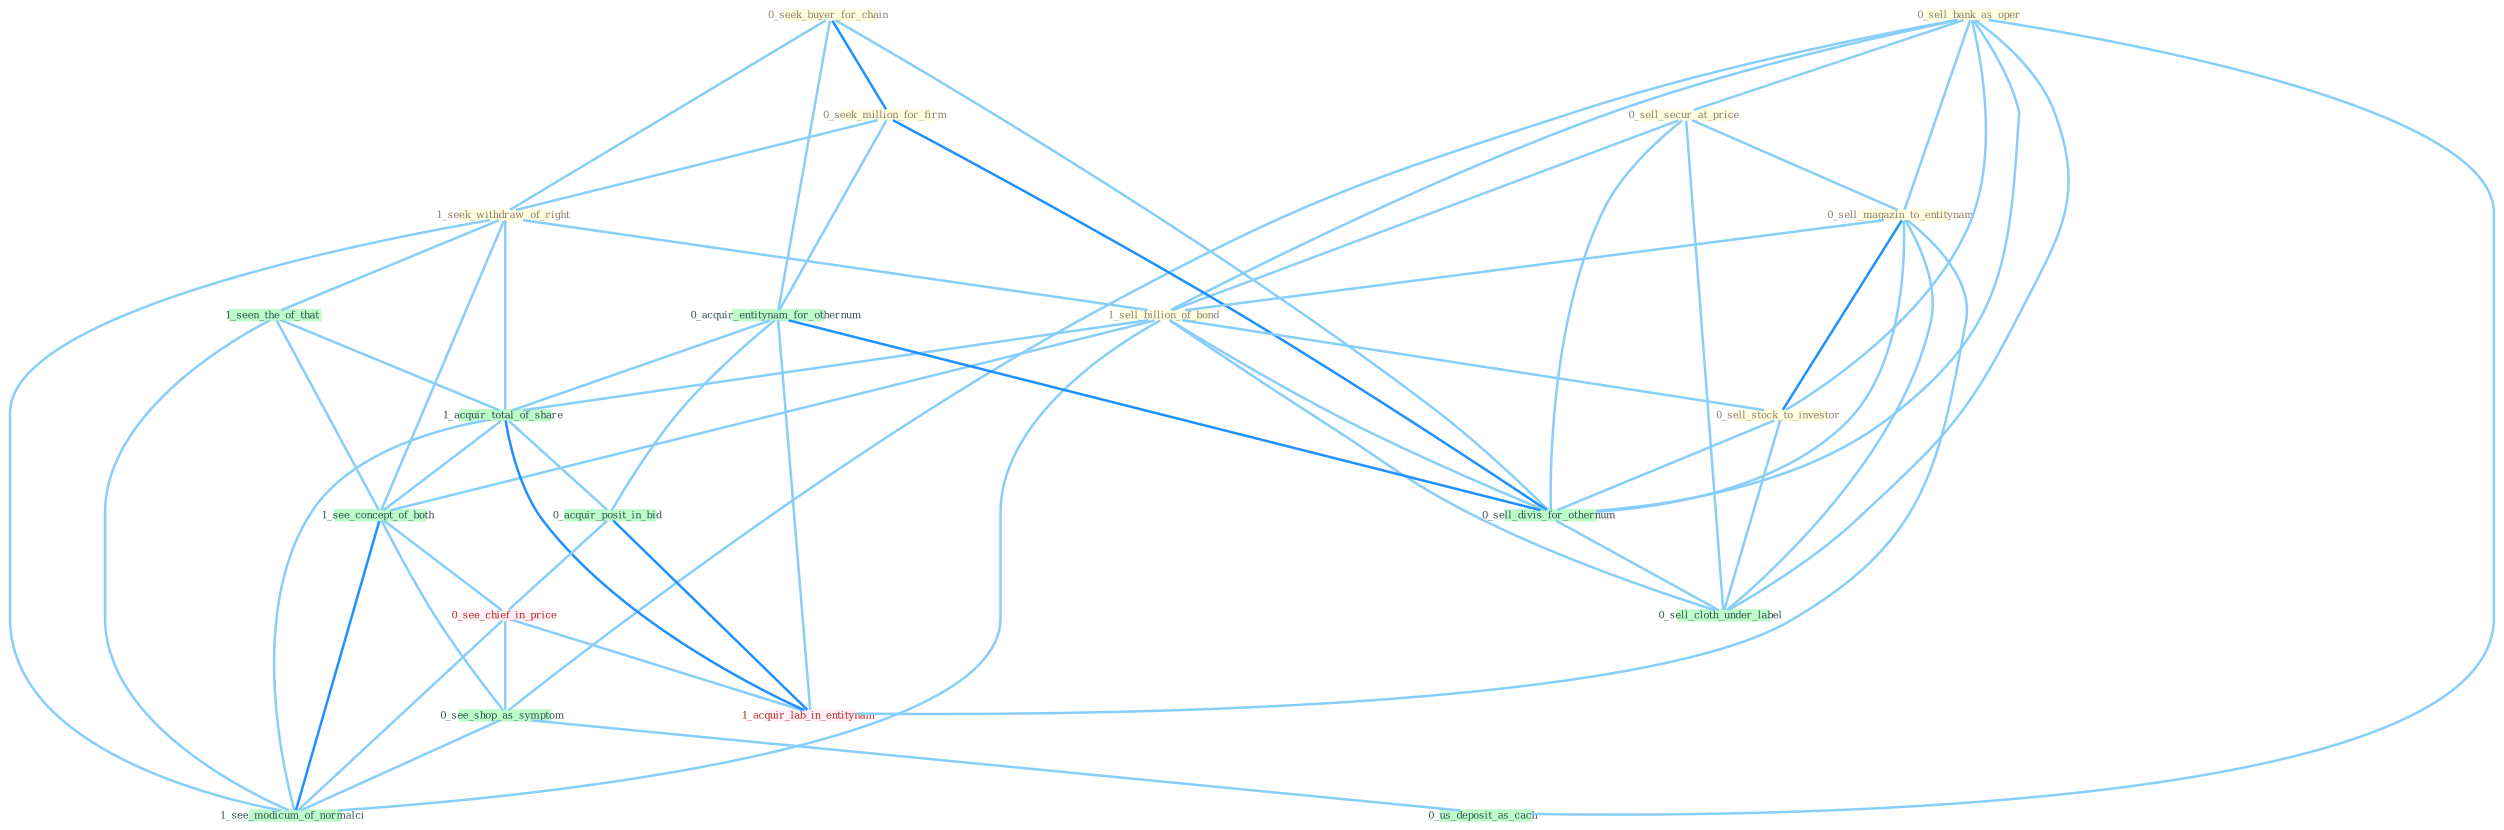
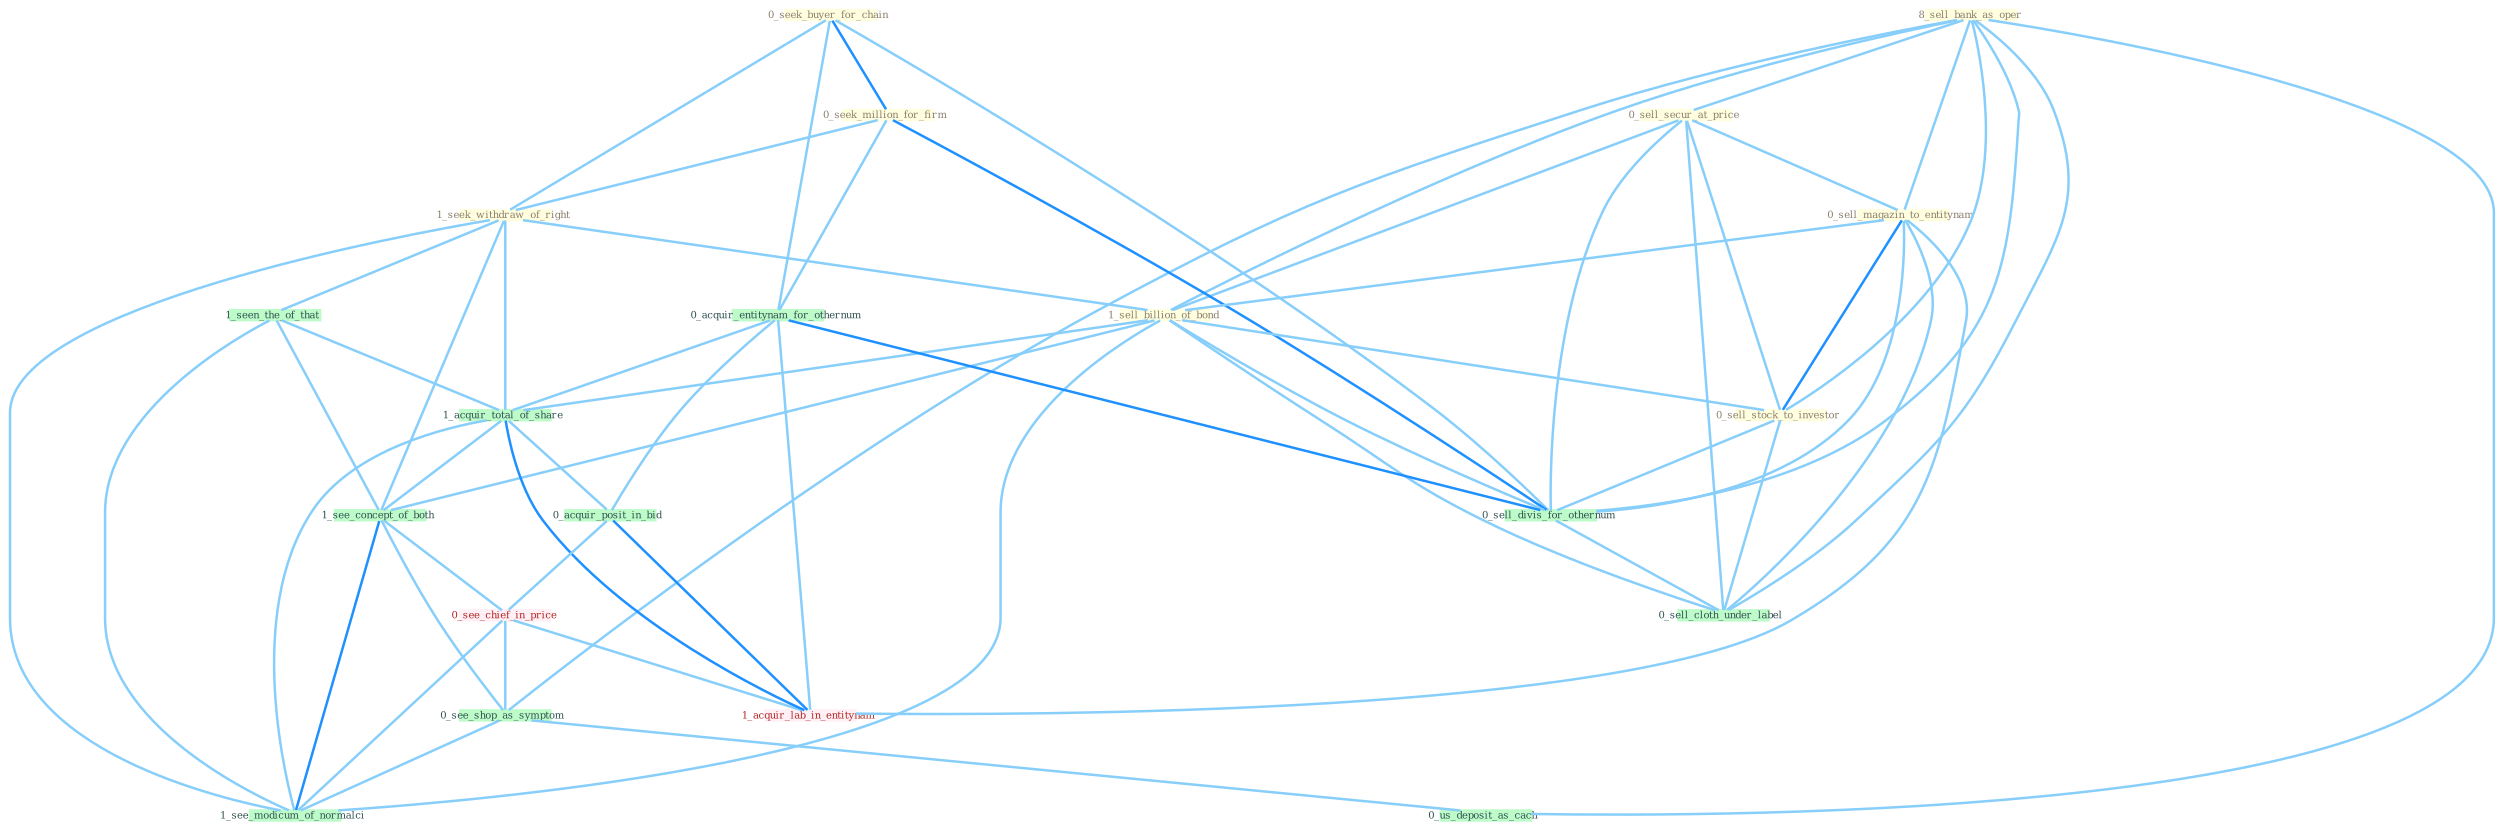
node "0_sell_bank_as_oper": label "0_sell_bank_as_oper" -> "8_sell_bank_as_oper"
edge "0_sell_secur_at_price" -- "0_sell_stock_to_investor": added
